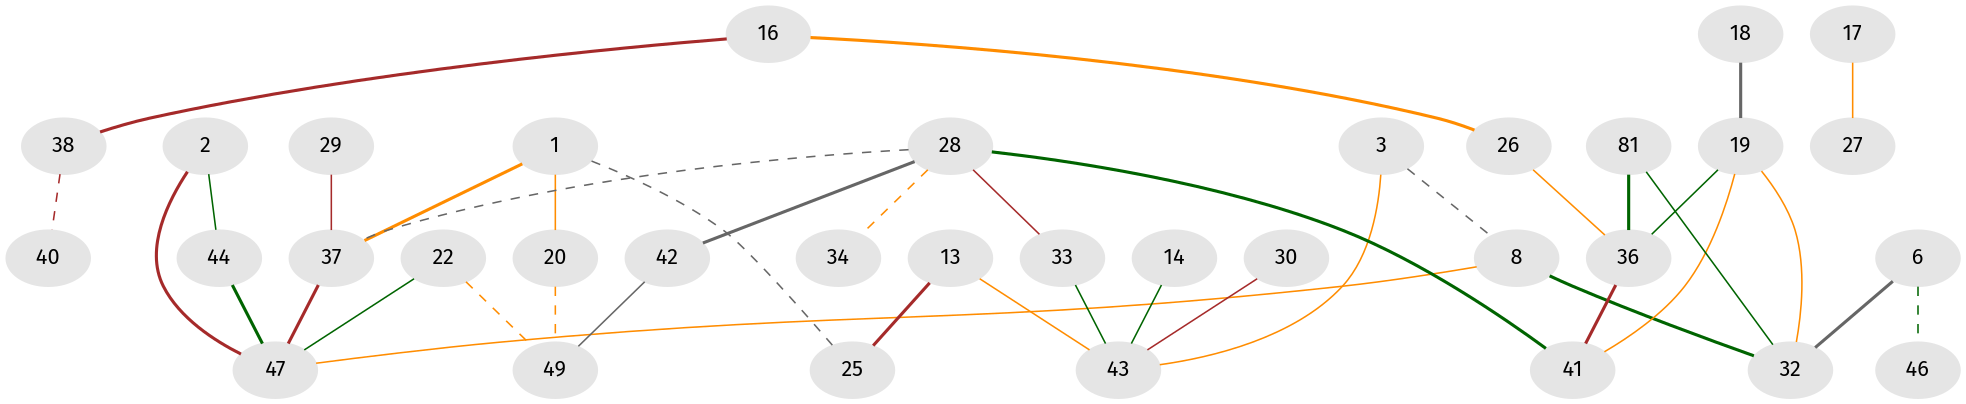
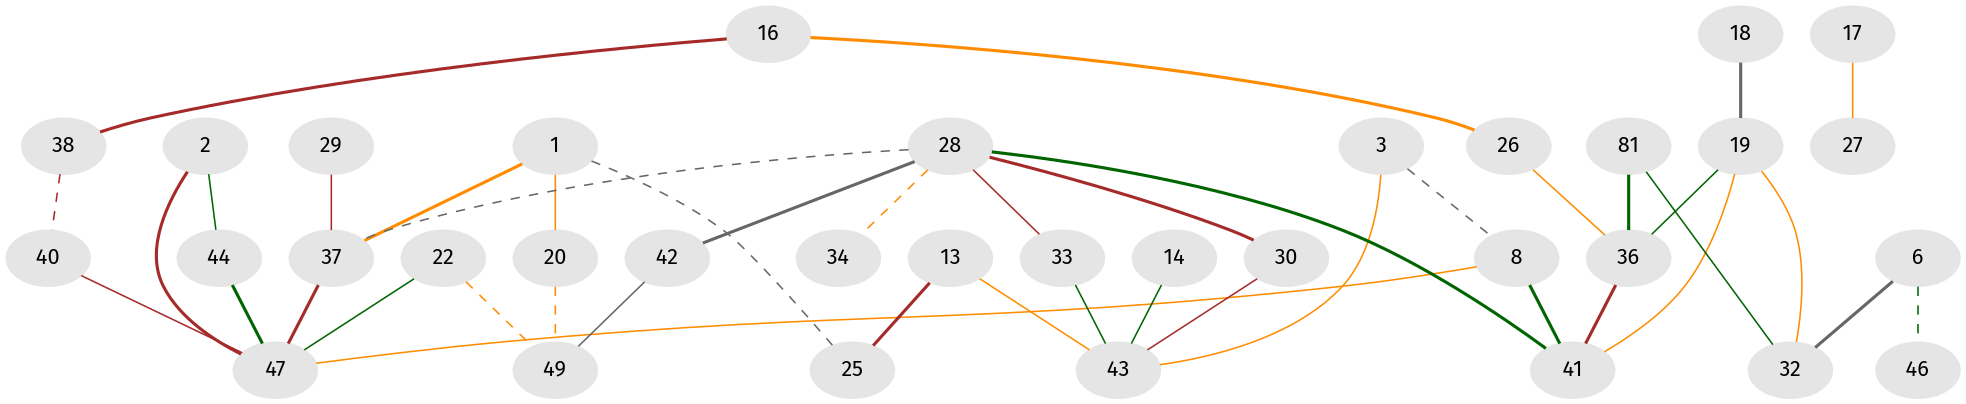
edge "28" -- "30": added
edge "40" -- "47": added
edge "8" -- "32": now "8" -- "41"
